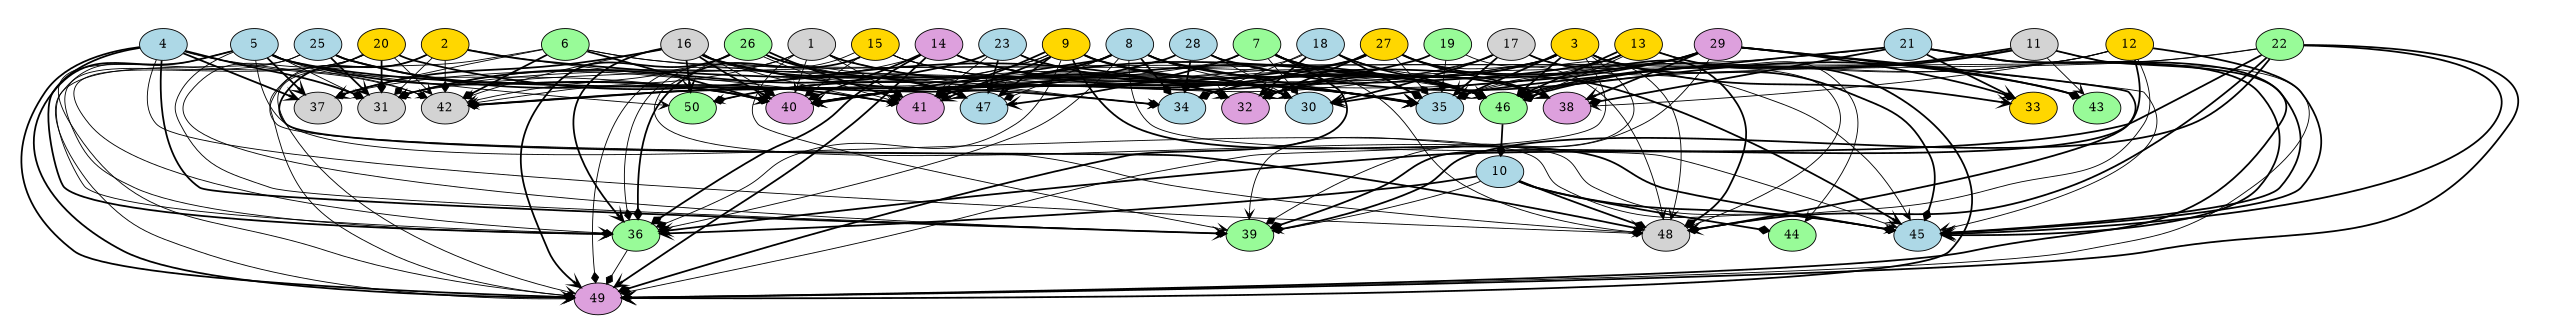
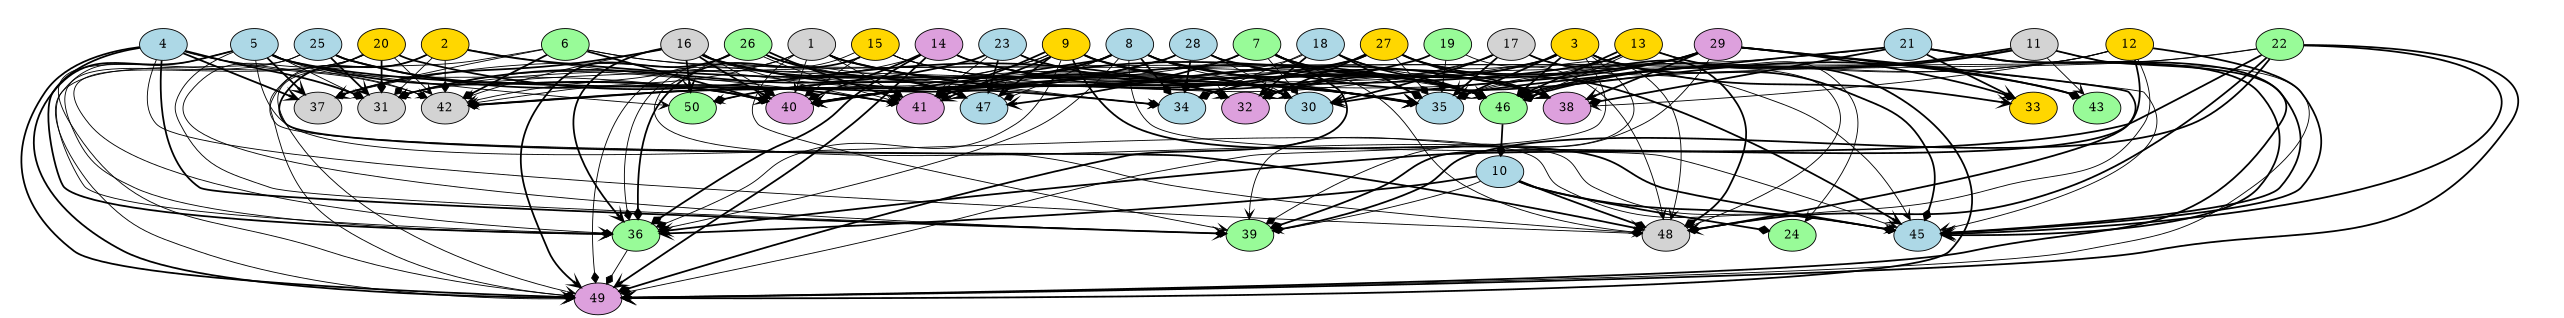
edge "3" -> "37": now "28" -> "37"
edge "1" -> "38": added
node "44": label "44" -> "24"
